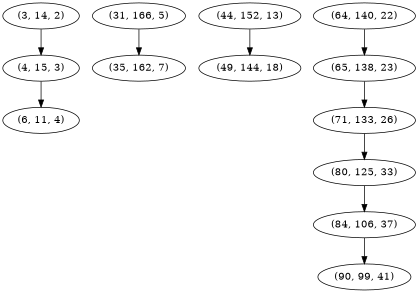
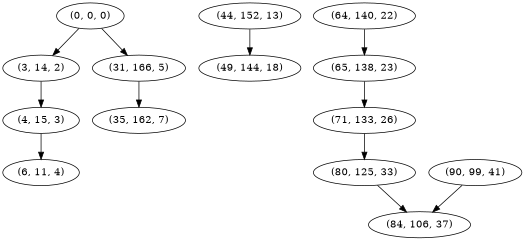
node "(0, 0, 0)": added
edge "(84, 106, 37)" -> "(90, 99, 41)": reversed
